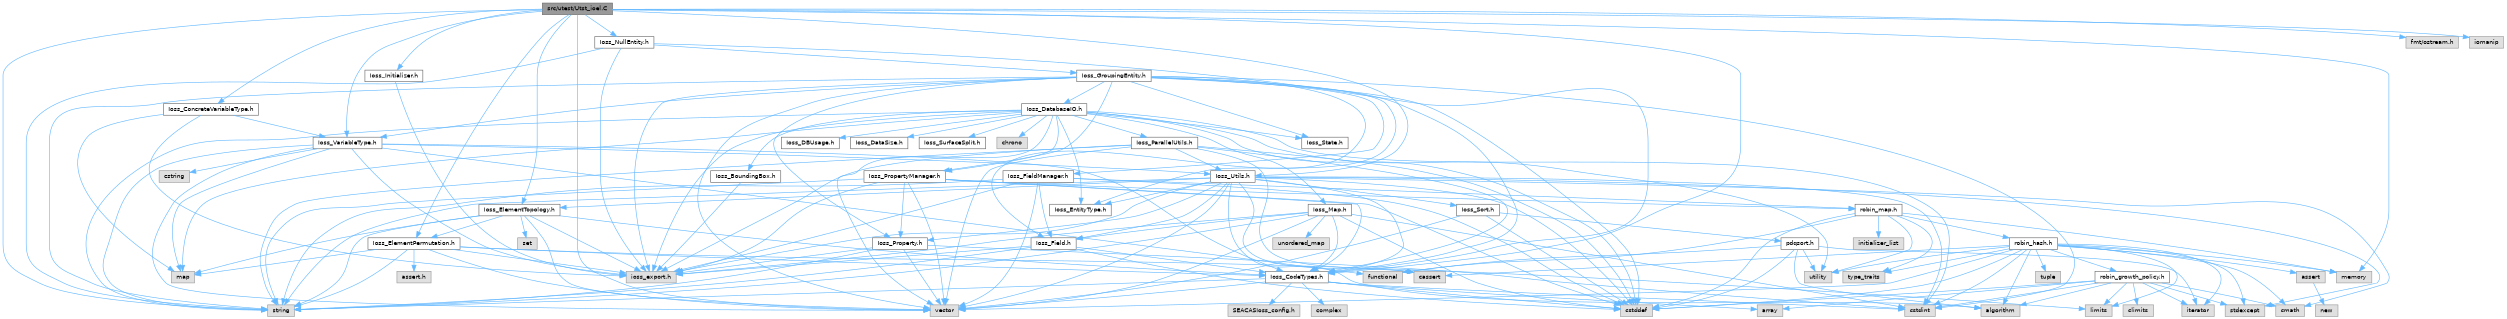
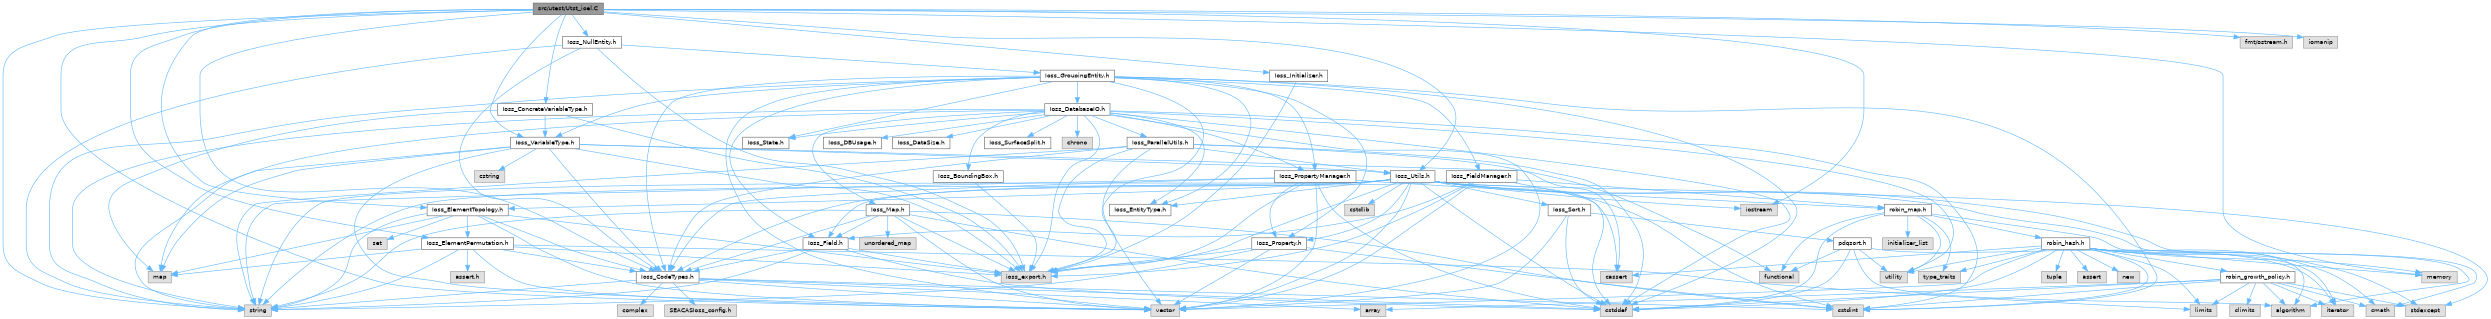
node "cstdlib": added
node "iostream": added
edge "assert" -> "new": now "robin_hash.h" -> "new"
